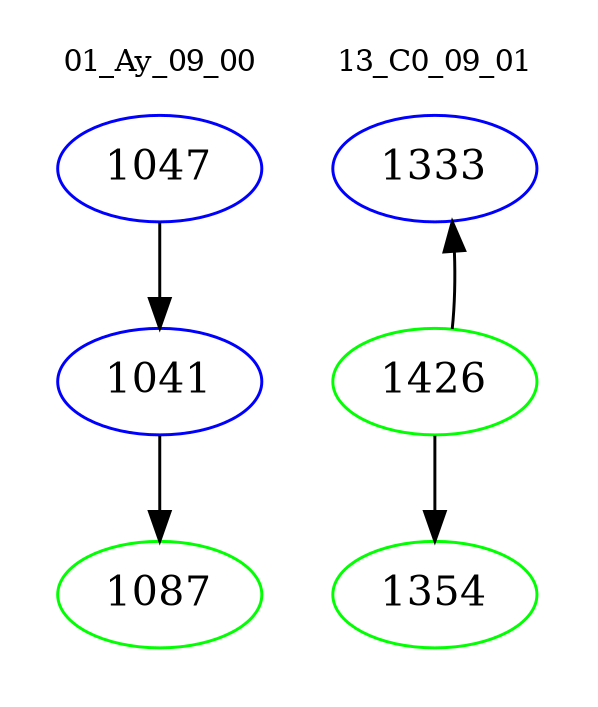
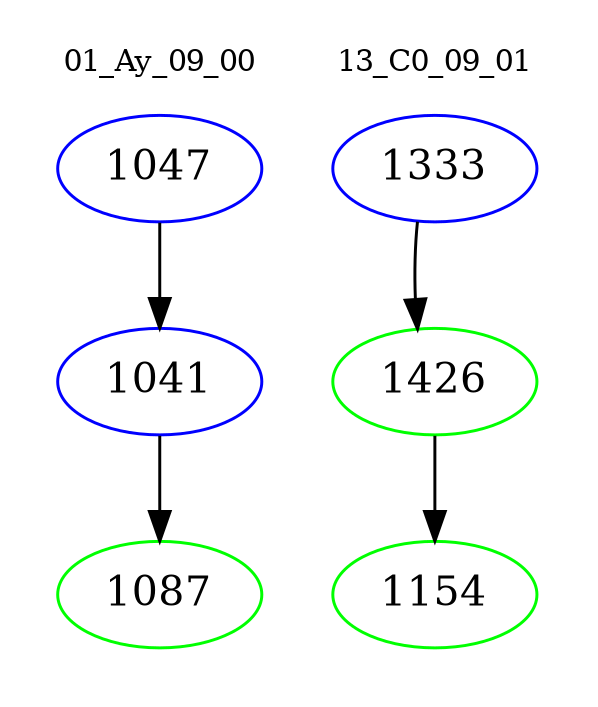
edge "1426" -> "1333": reversed
node "1354": label "1354" -> "1154"
